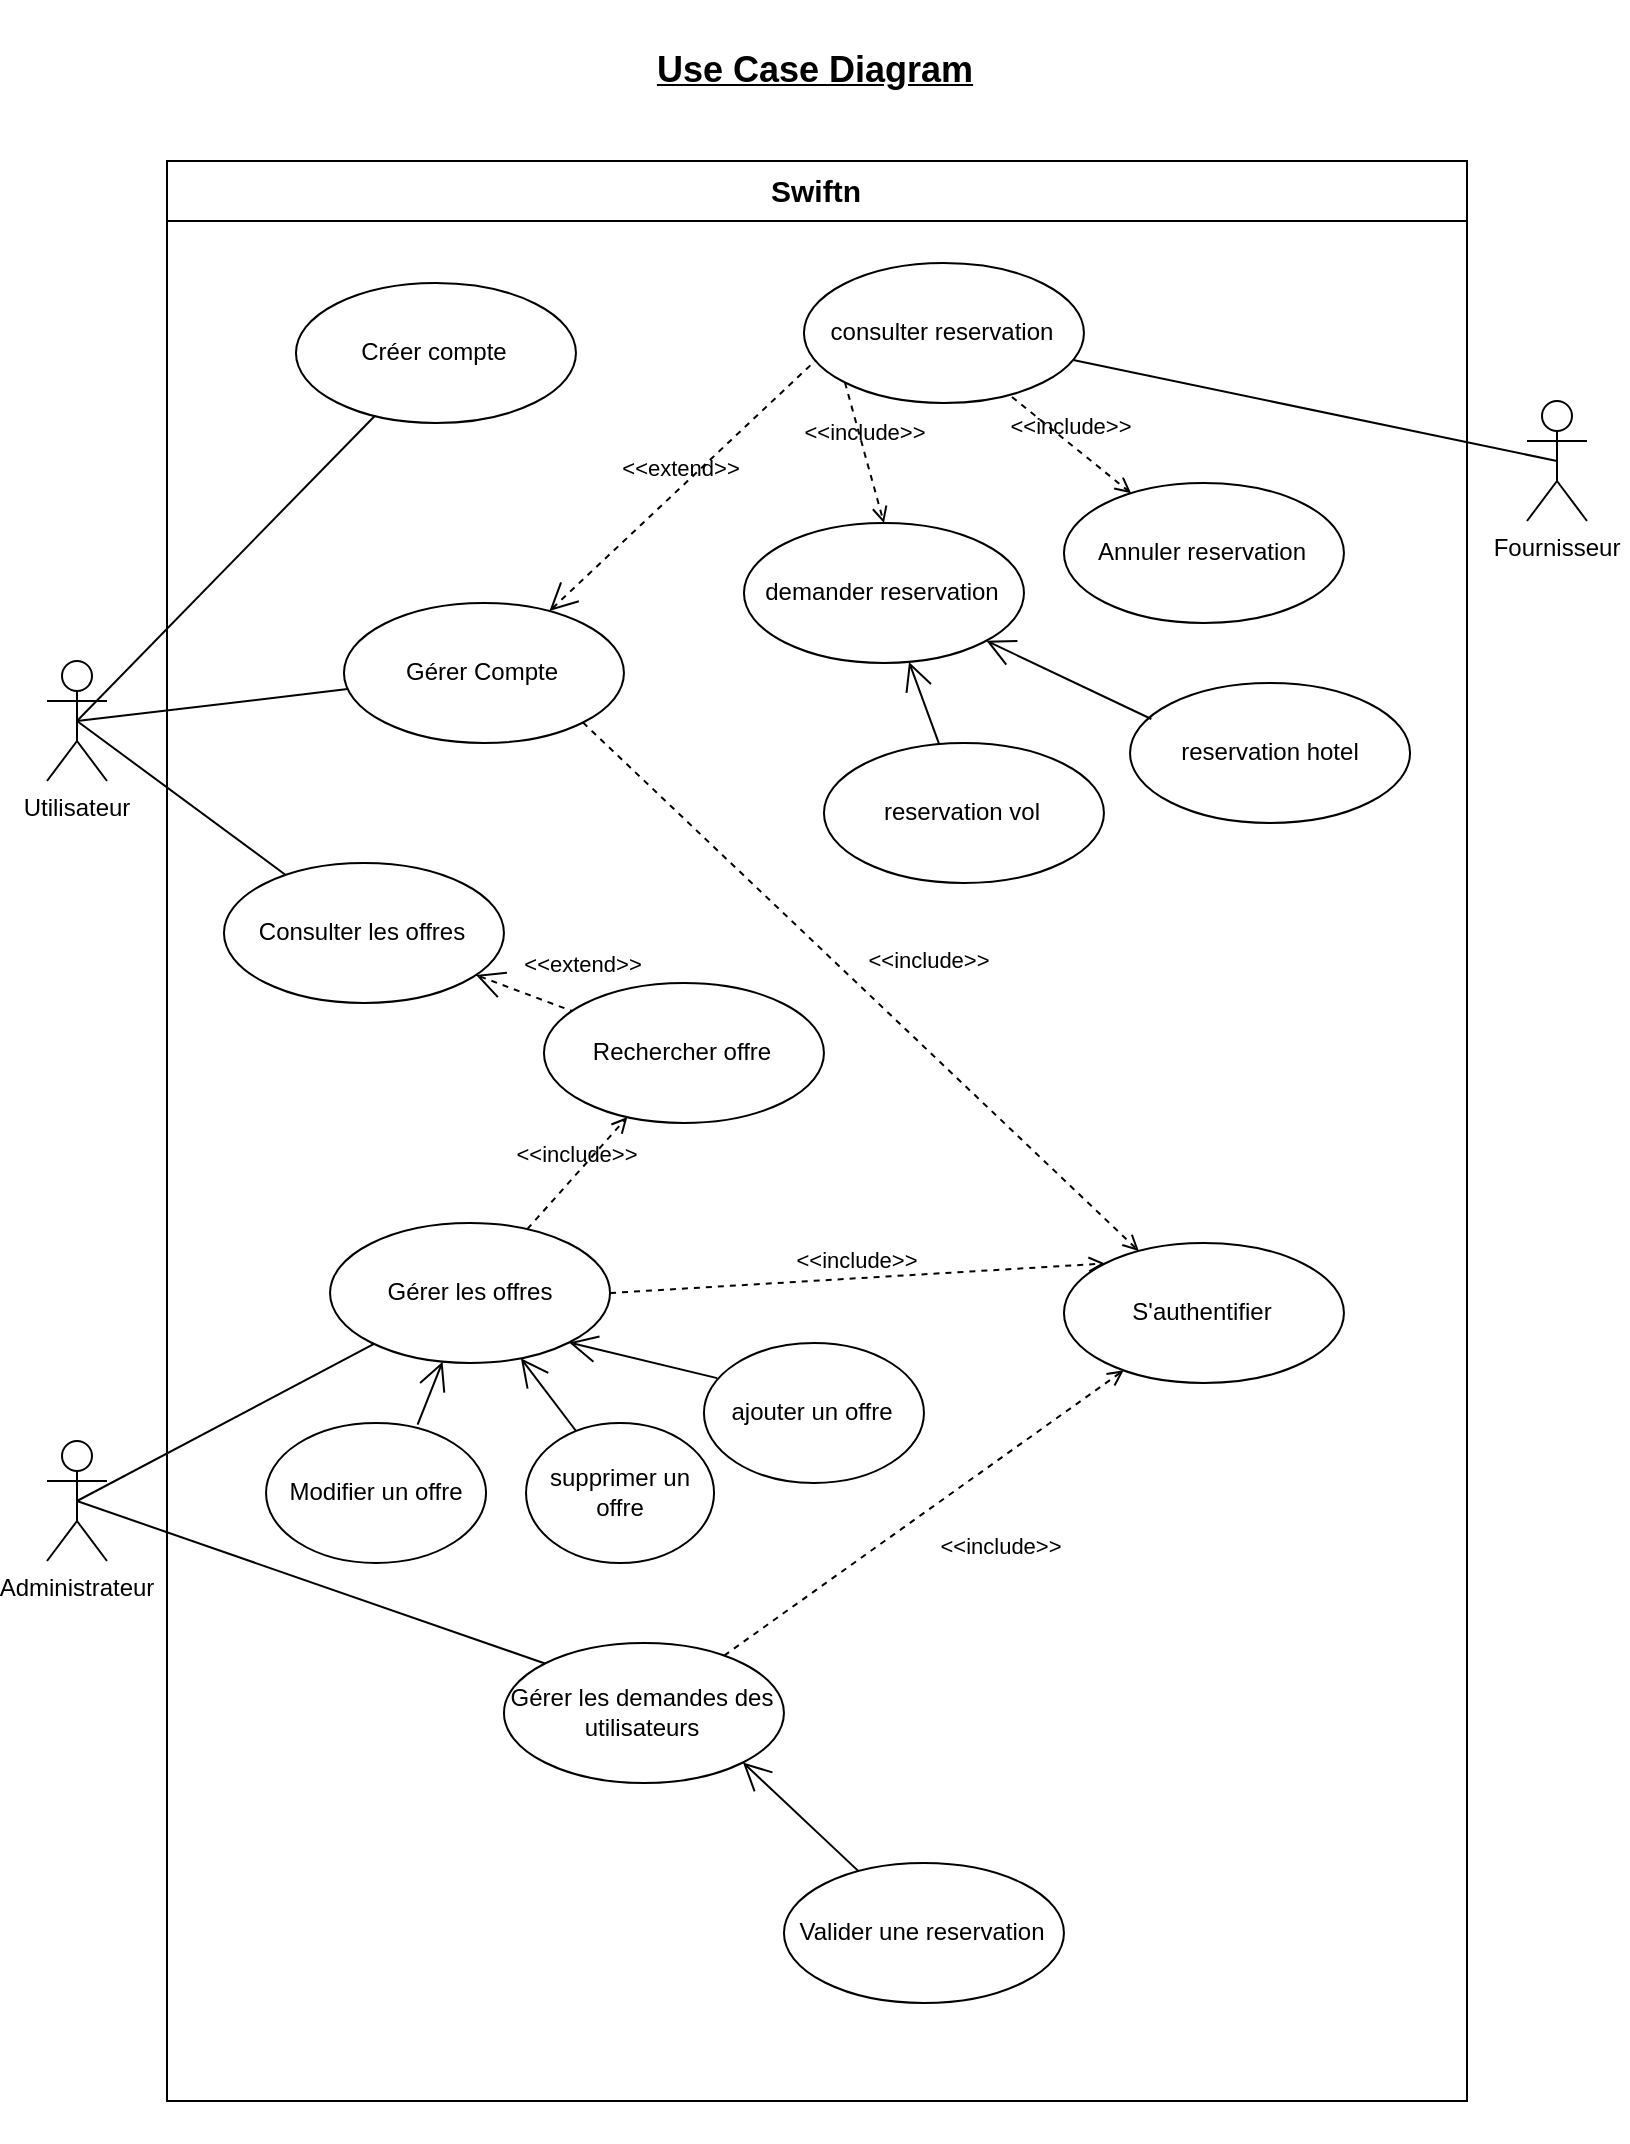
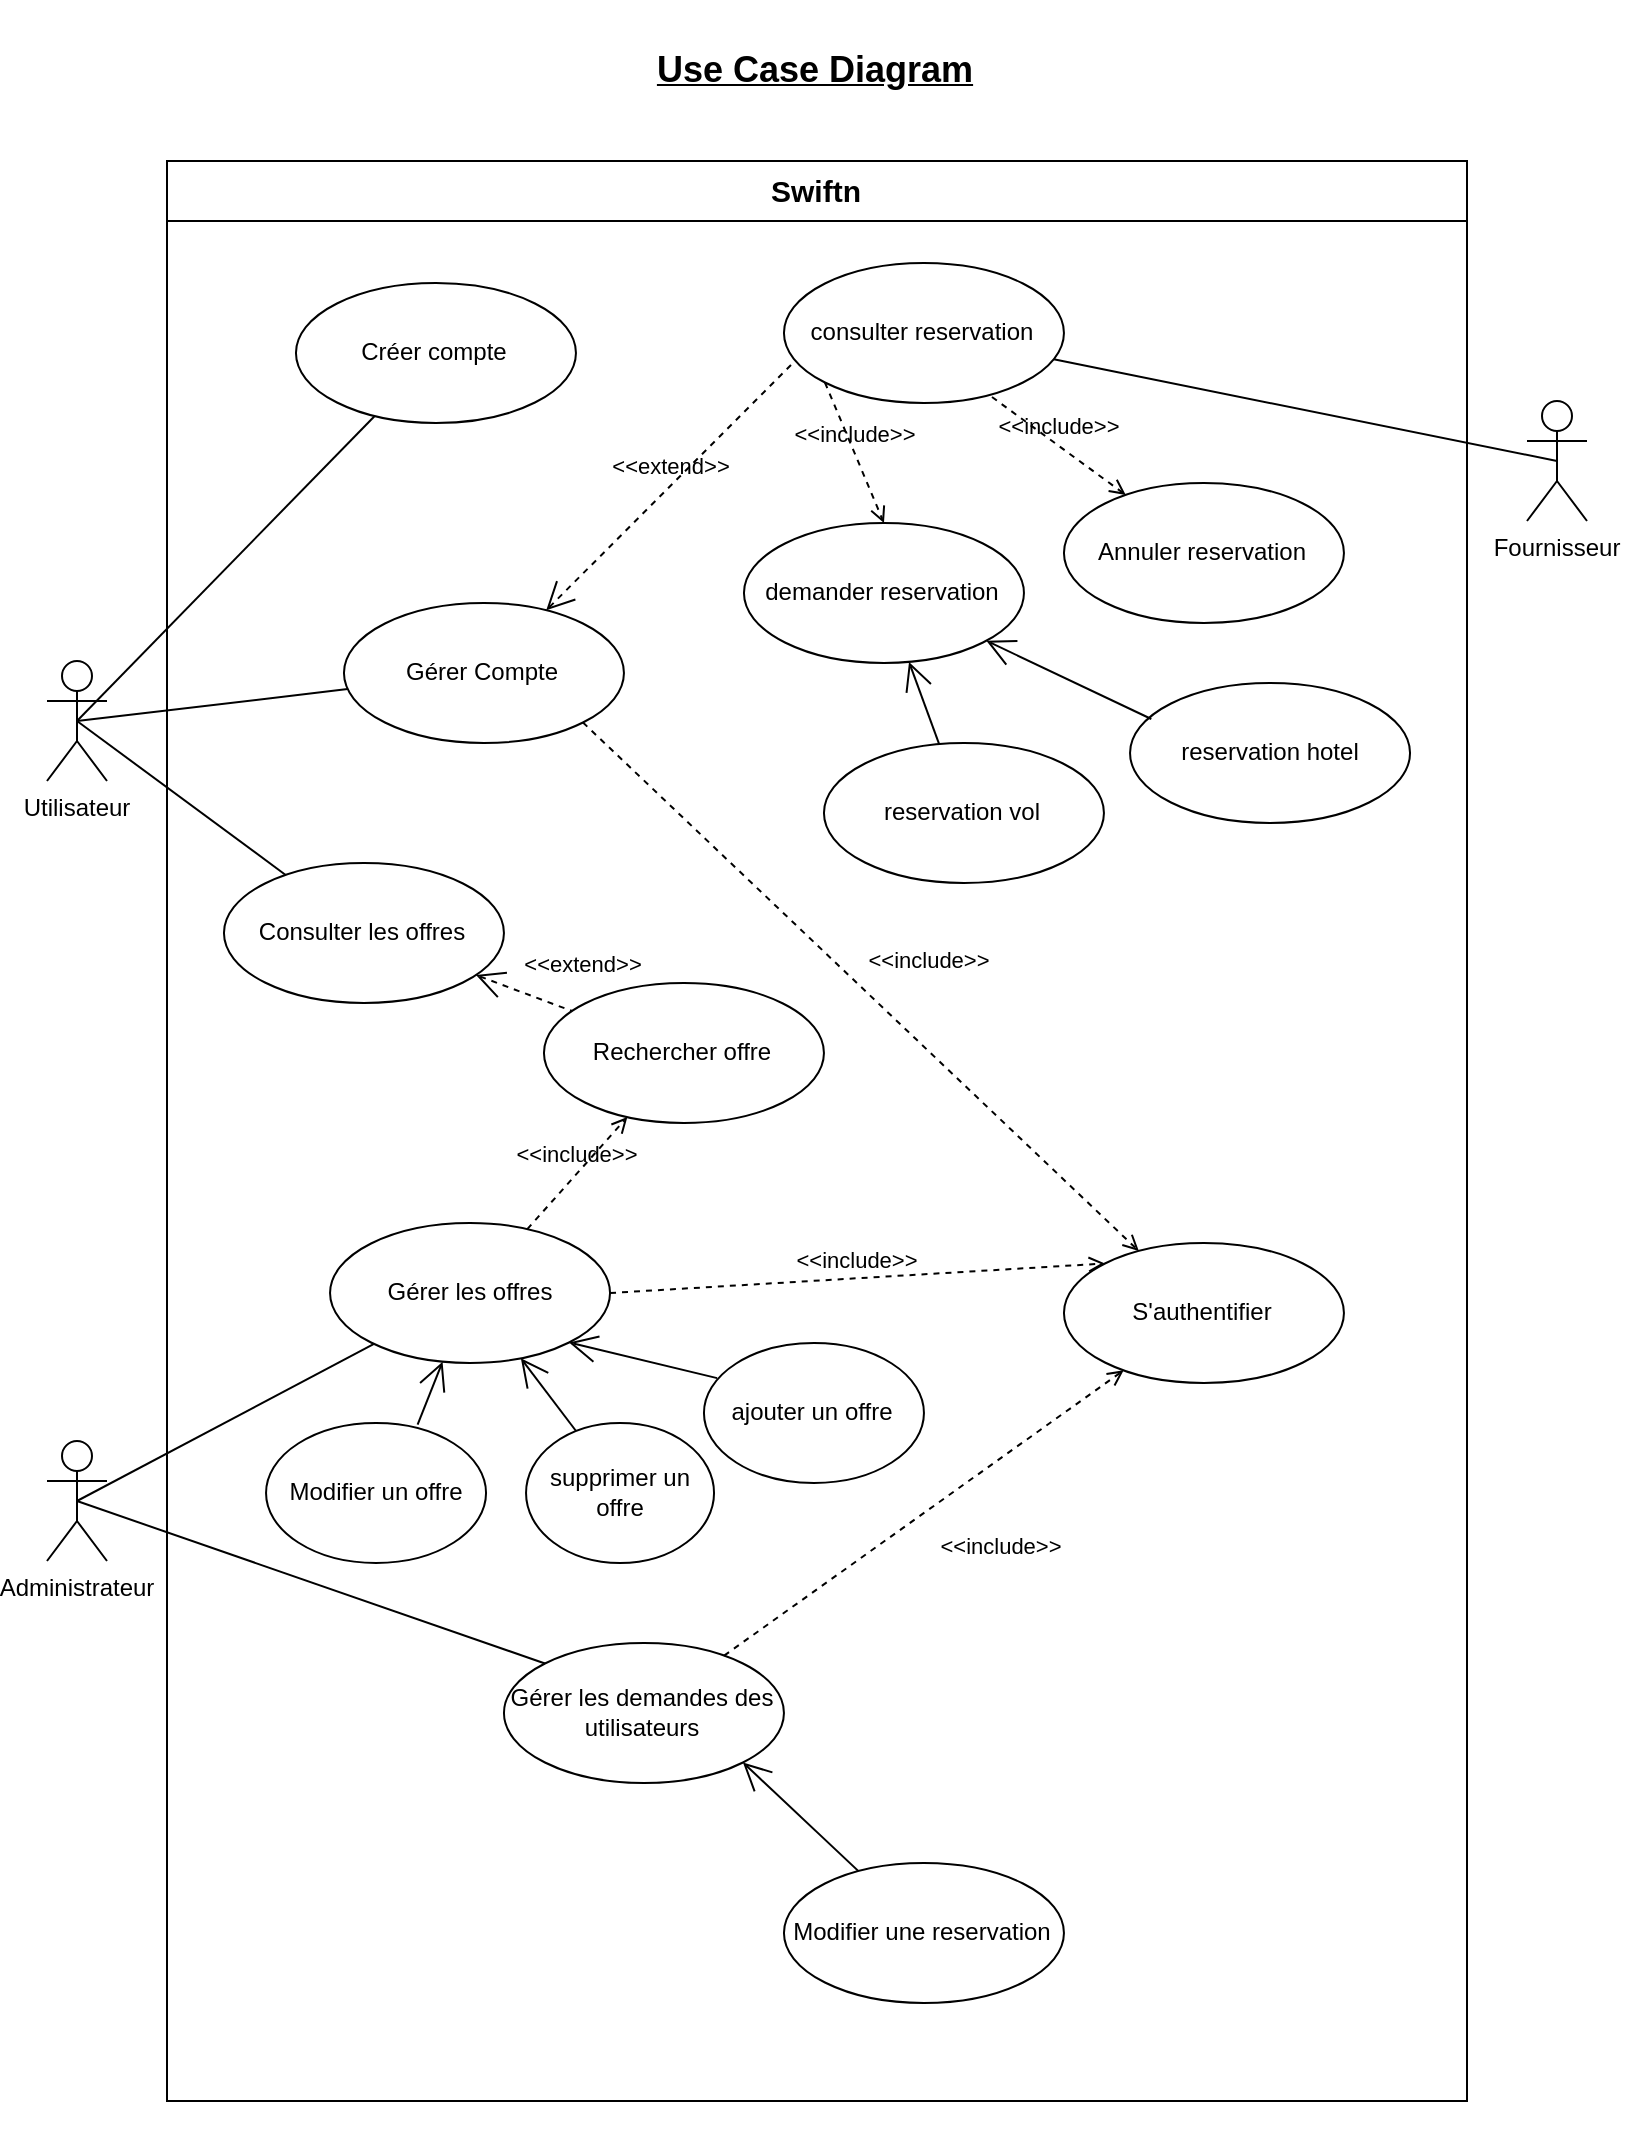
node "consulter reservation": moved (944, 333) -> (924, 333)
node "Valider une reservation": label "Valider une reservation" -> "Modifier une reservation"
